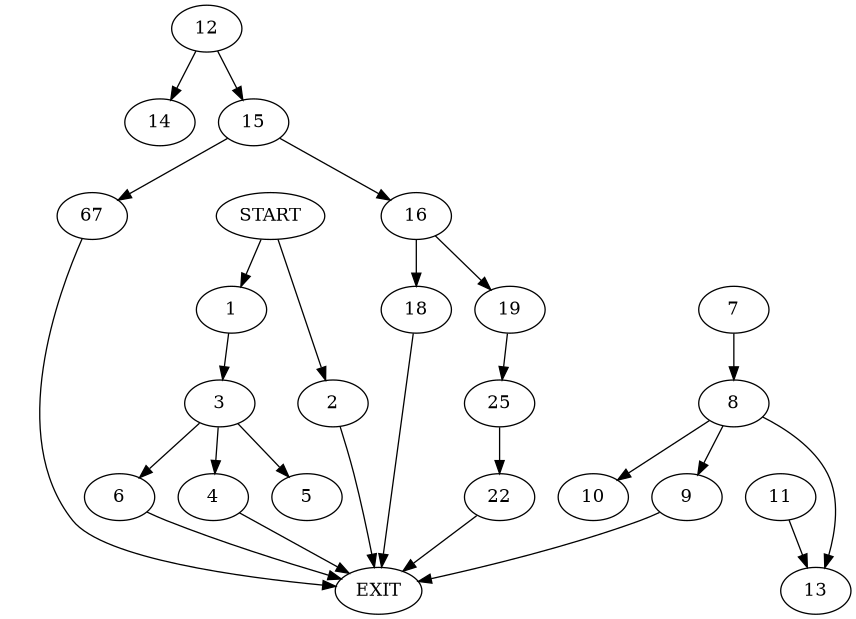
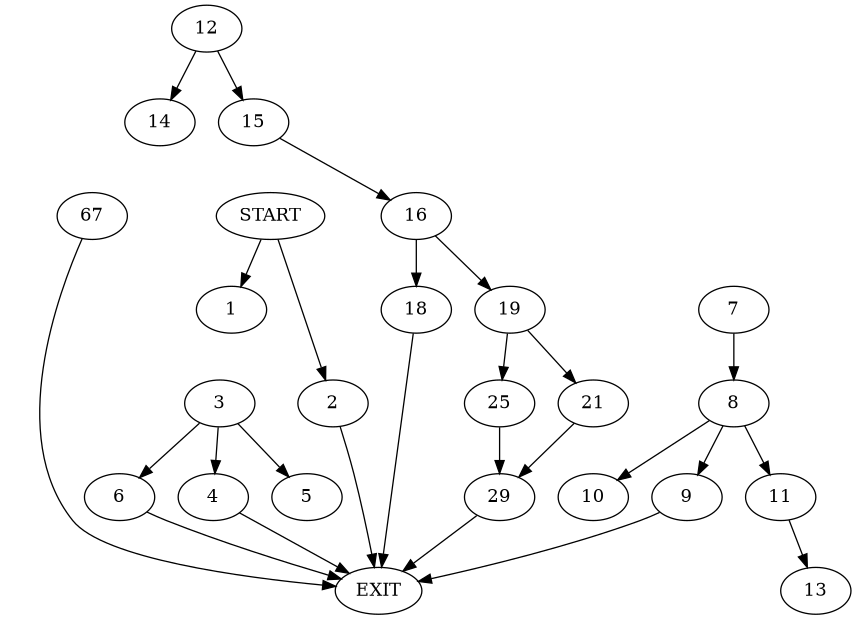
edge "15" -> "67": removed
edge "1" -> "3": removed
node "21": added
edge "8" -> "13": now "8" -> "11"
node "22": label "22" -> "29"
